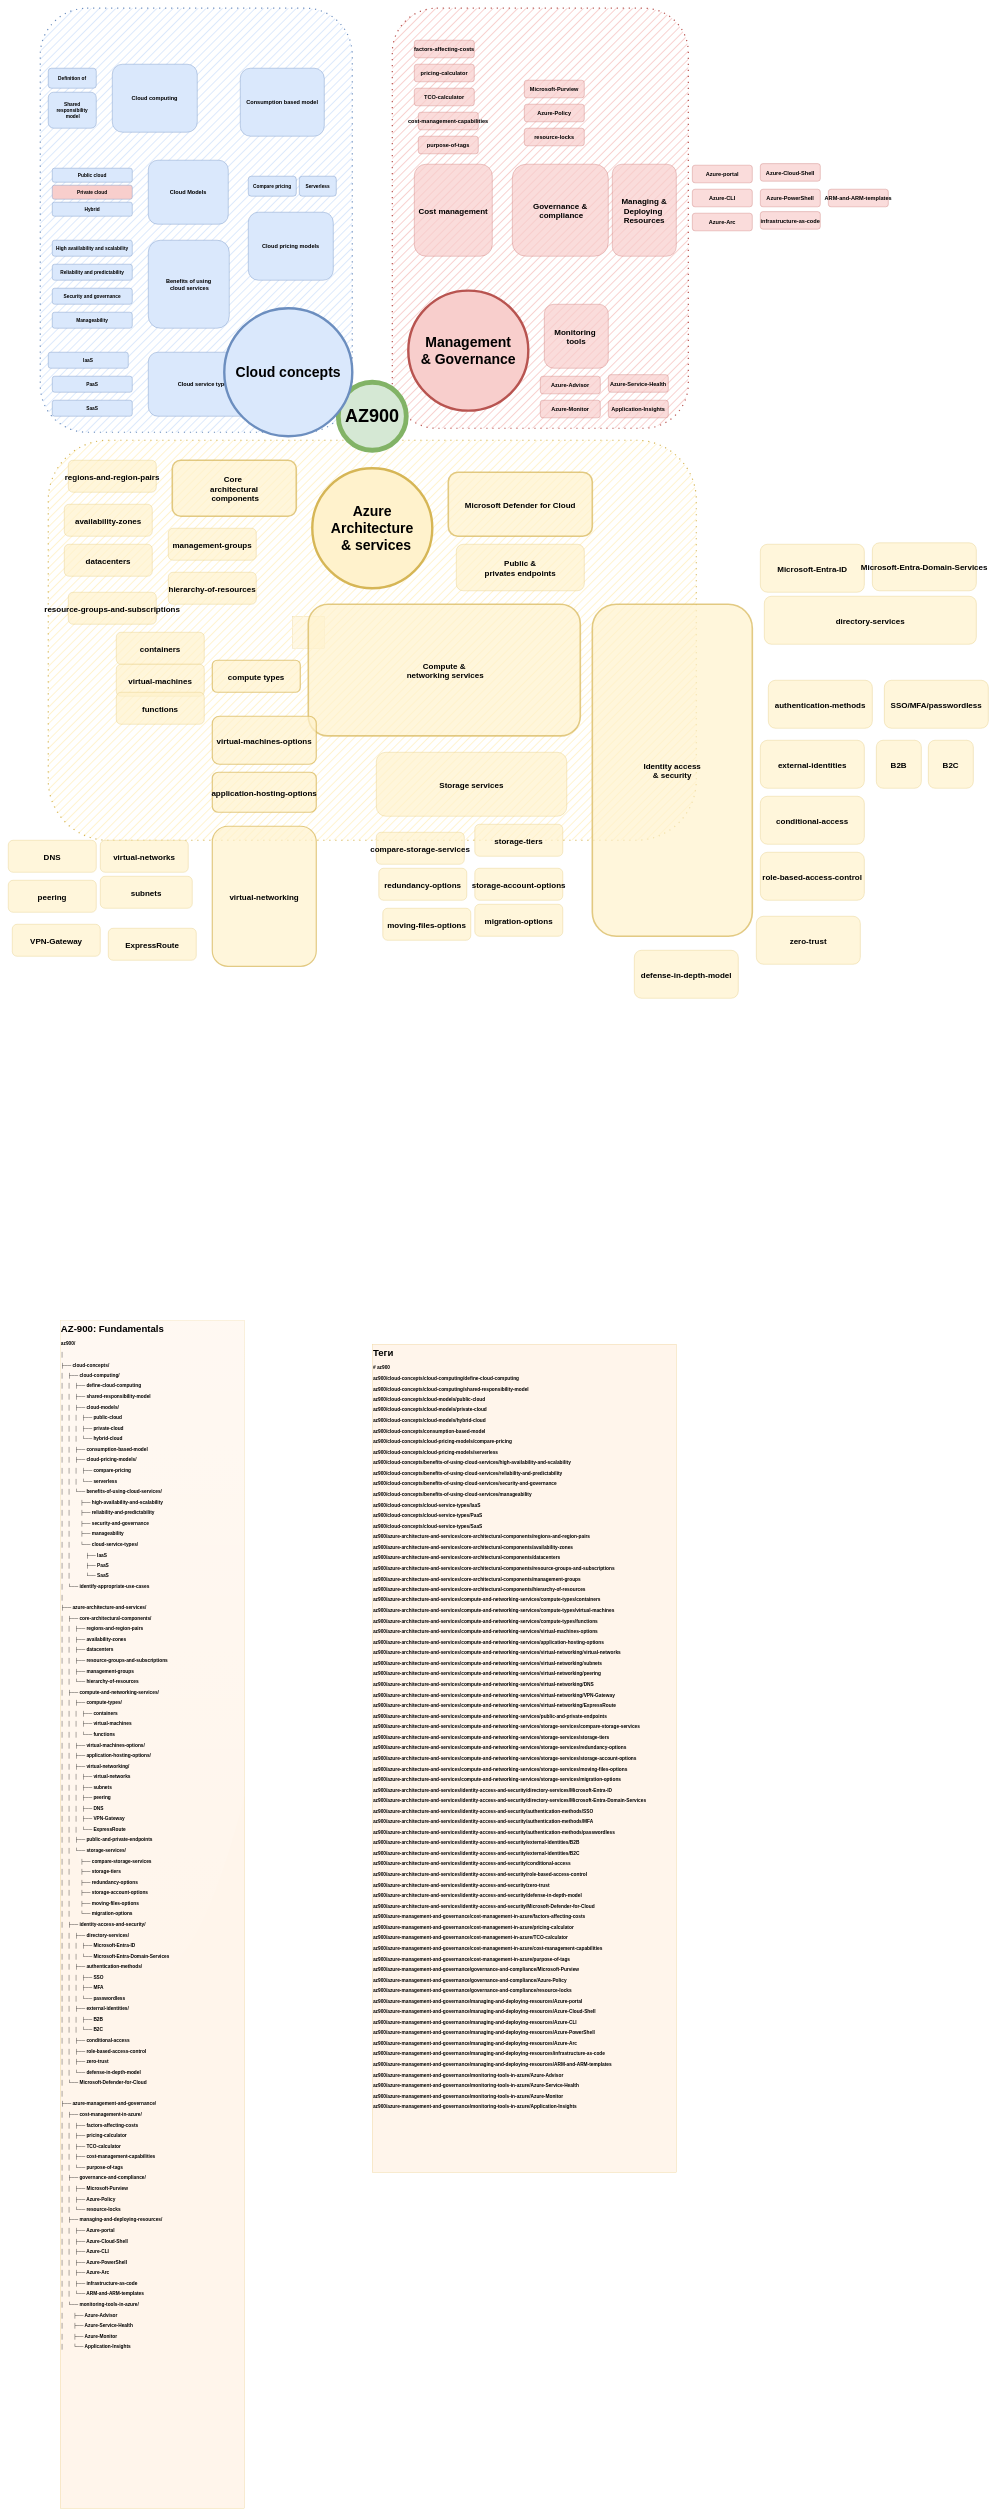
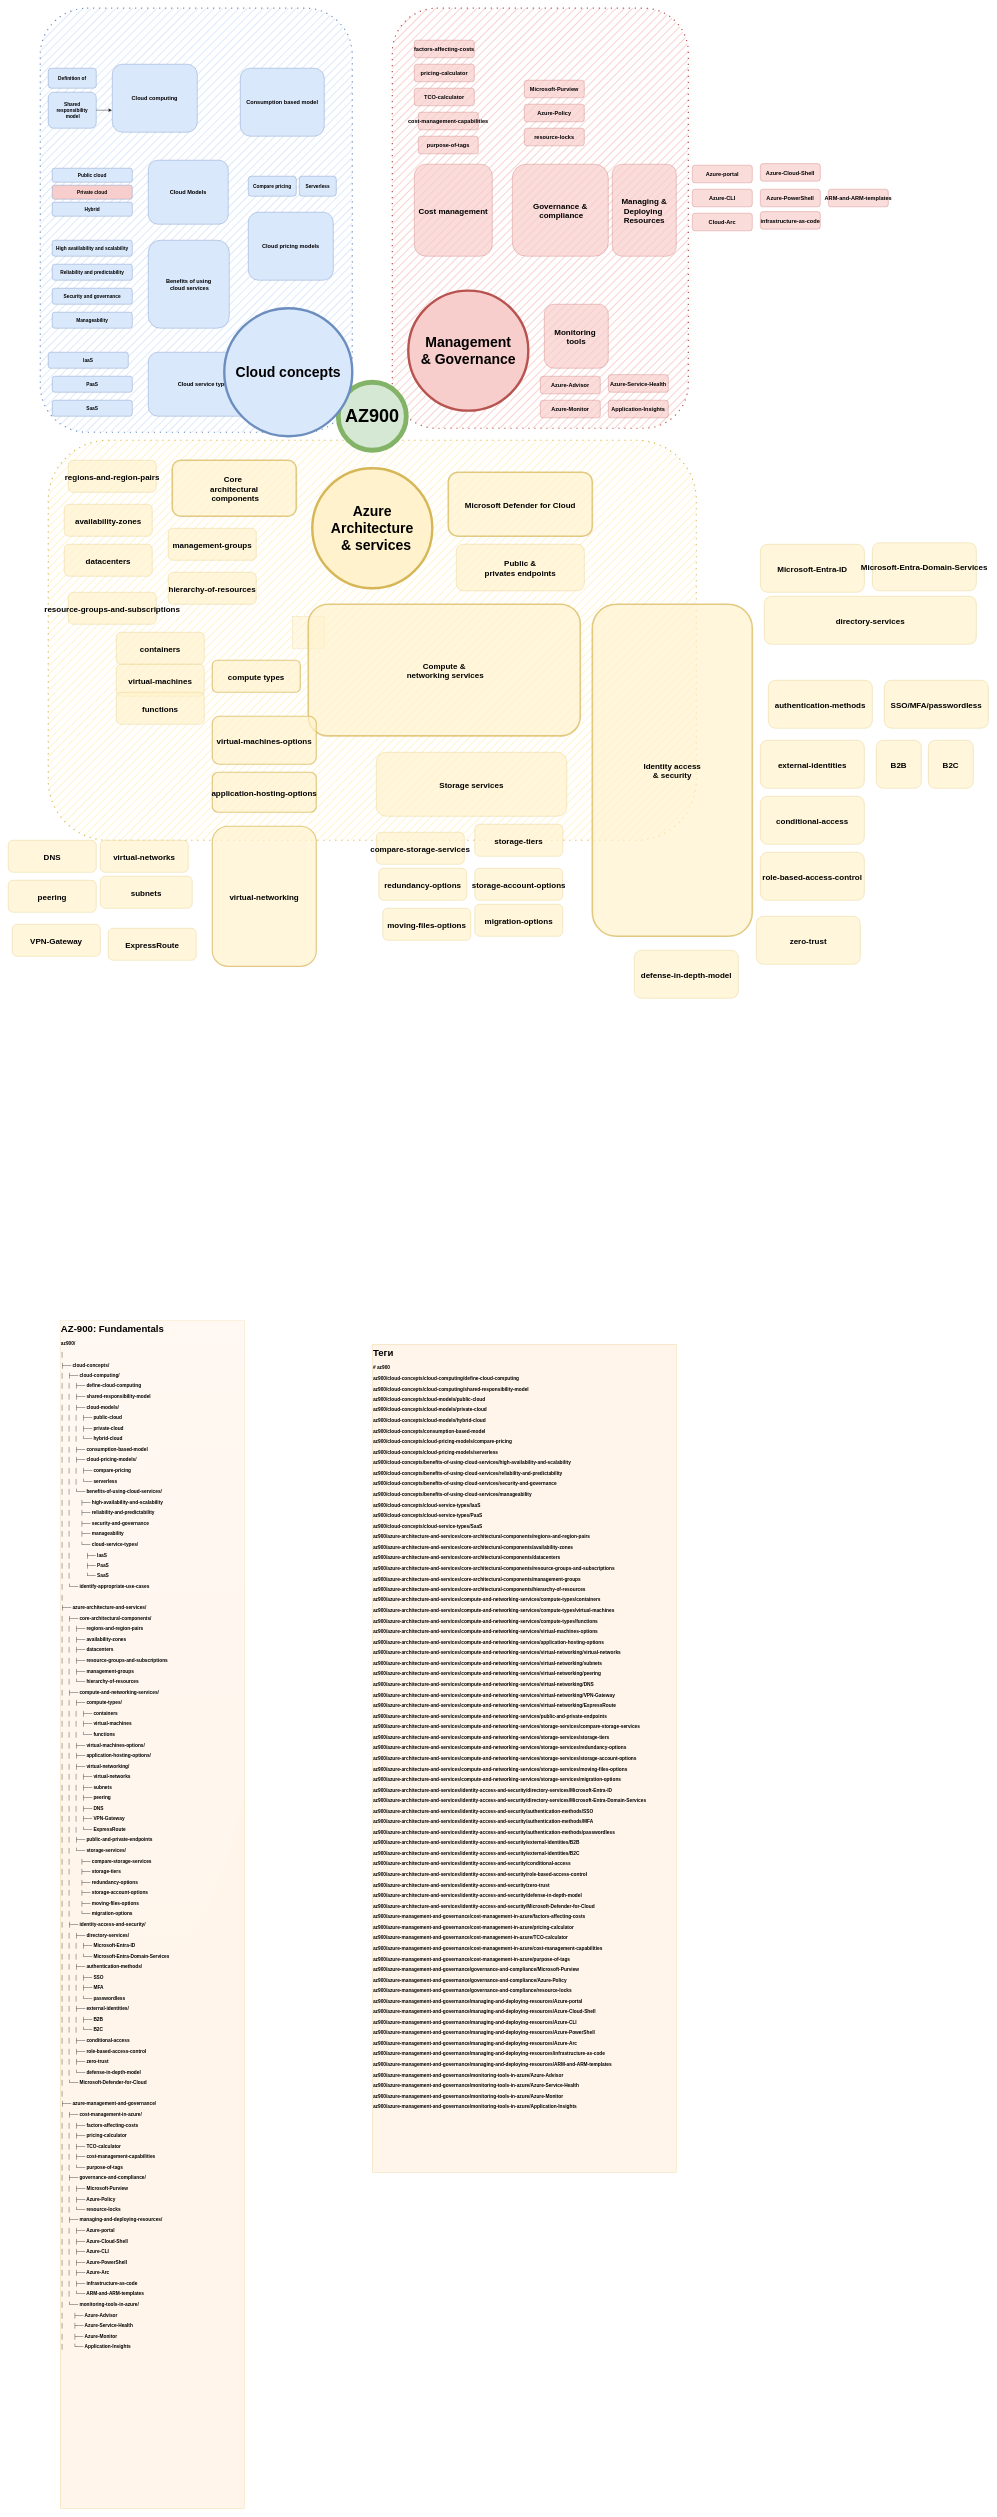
edge "Shared responsibility model" -> "Cloud computing": added
node "Azure-Arc": label "Azure-Arc" -> "Cloud-Arc"
